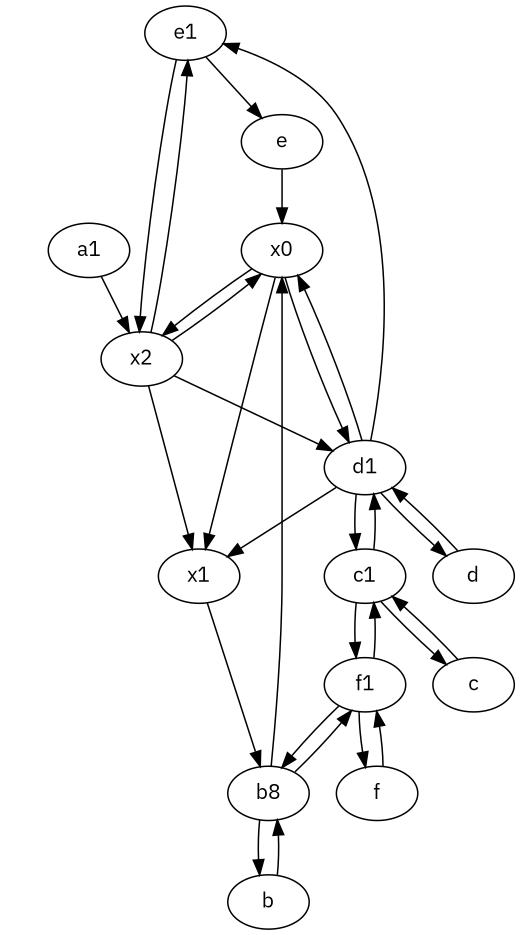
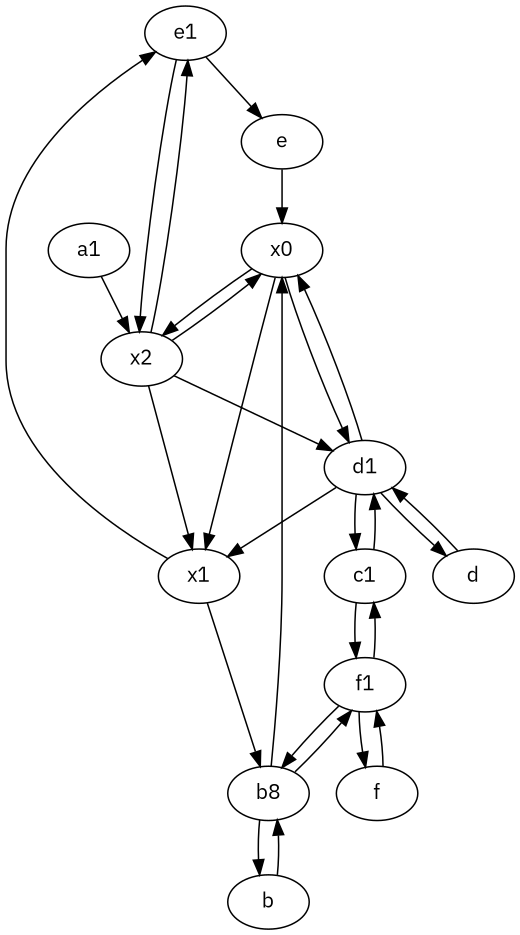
edge "d1" -> "e1": now "x1" -> "e1"
node "c": removed
